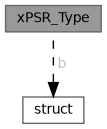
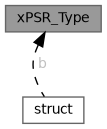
edge "xPSR_Type" -> "struct": reversed
